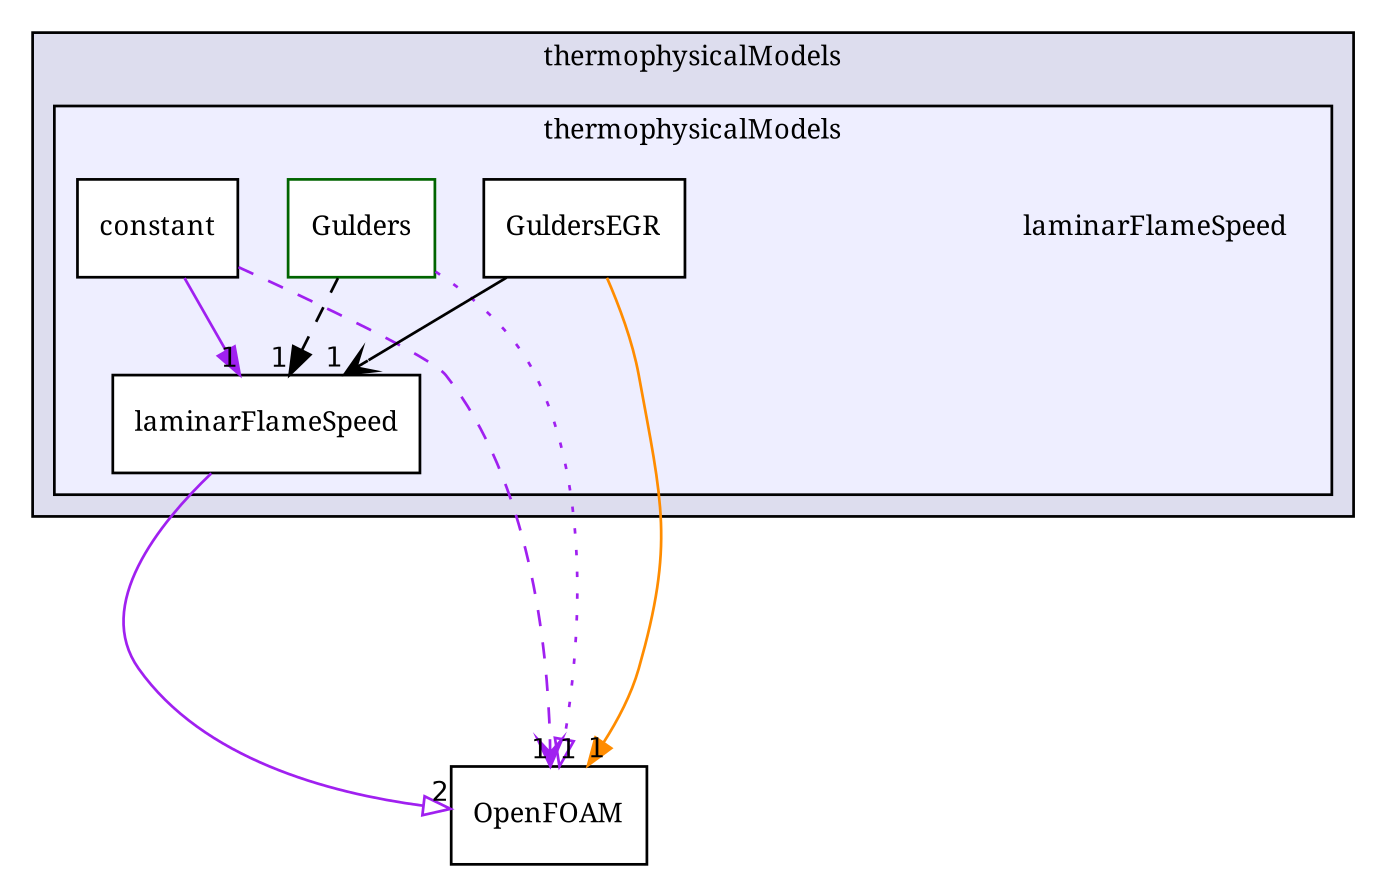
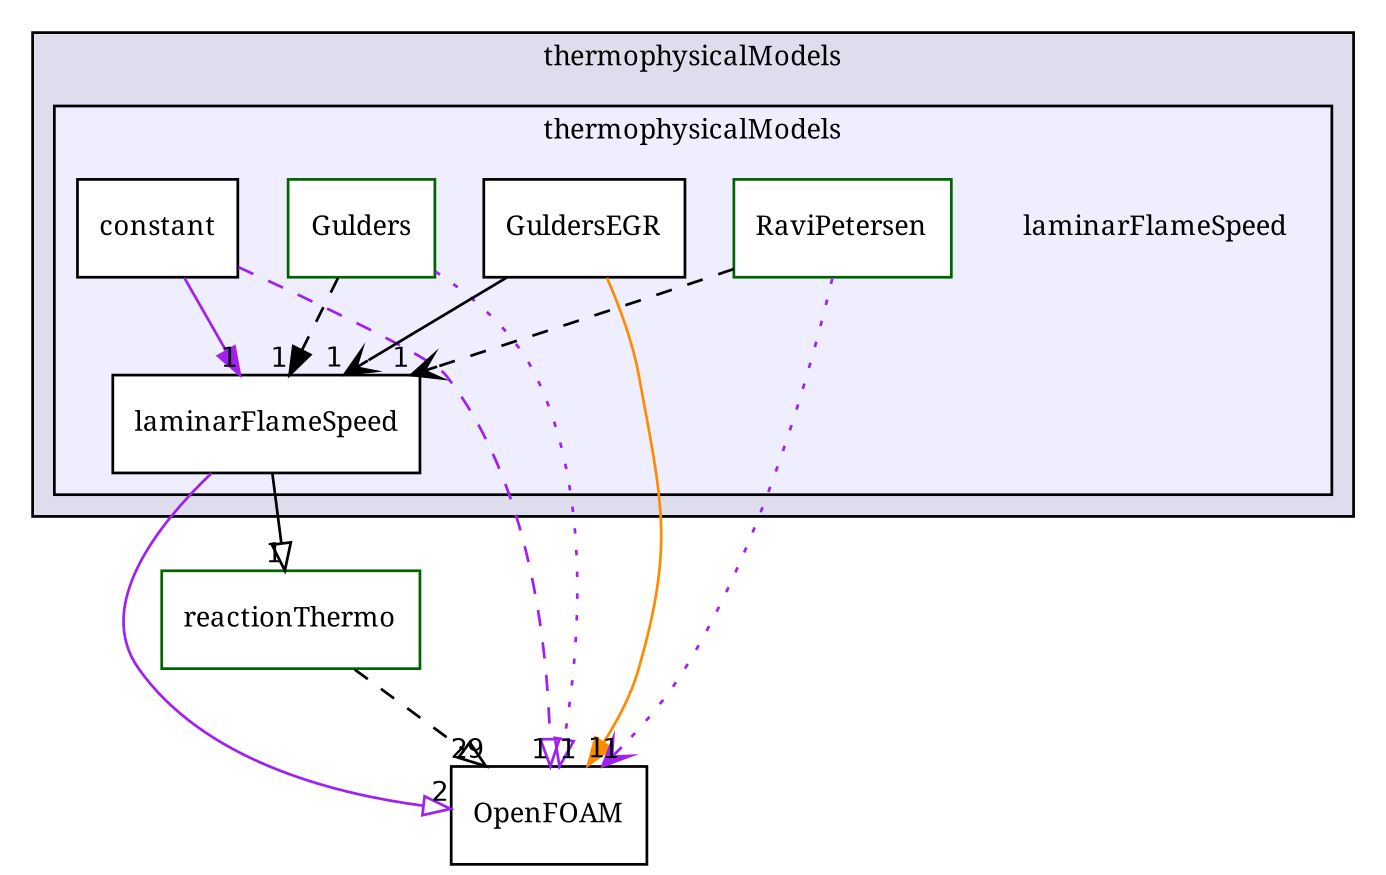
node "RaviPetersen": added
edge "constant" -> "OpenFOAM": arrowhead vee -> onormal
node "reactionThermo": added
